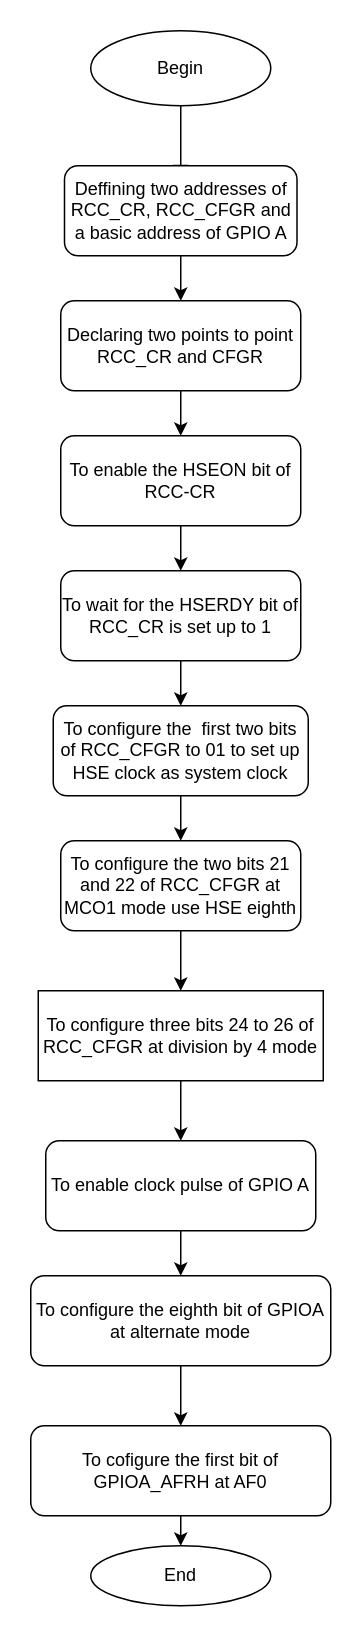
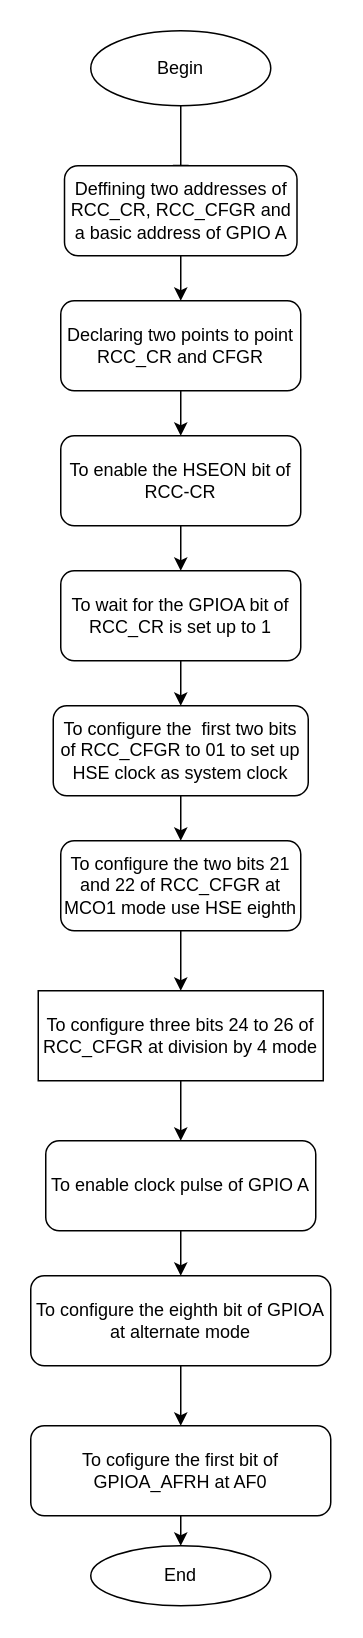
node "To wait for the HSERDY bit of RCC_CR is set up to 1": label "To wait for the HSERDY bit of RCC_CR is set up to 1" -> "To wait for the GPIOA bit of RCC_CR is set up to 1"
